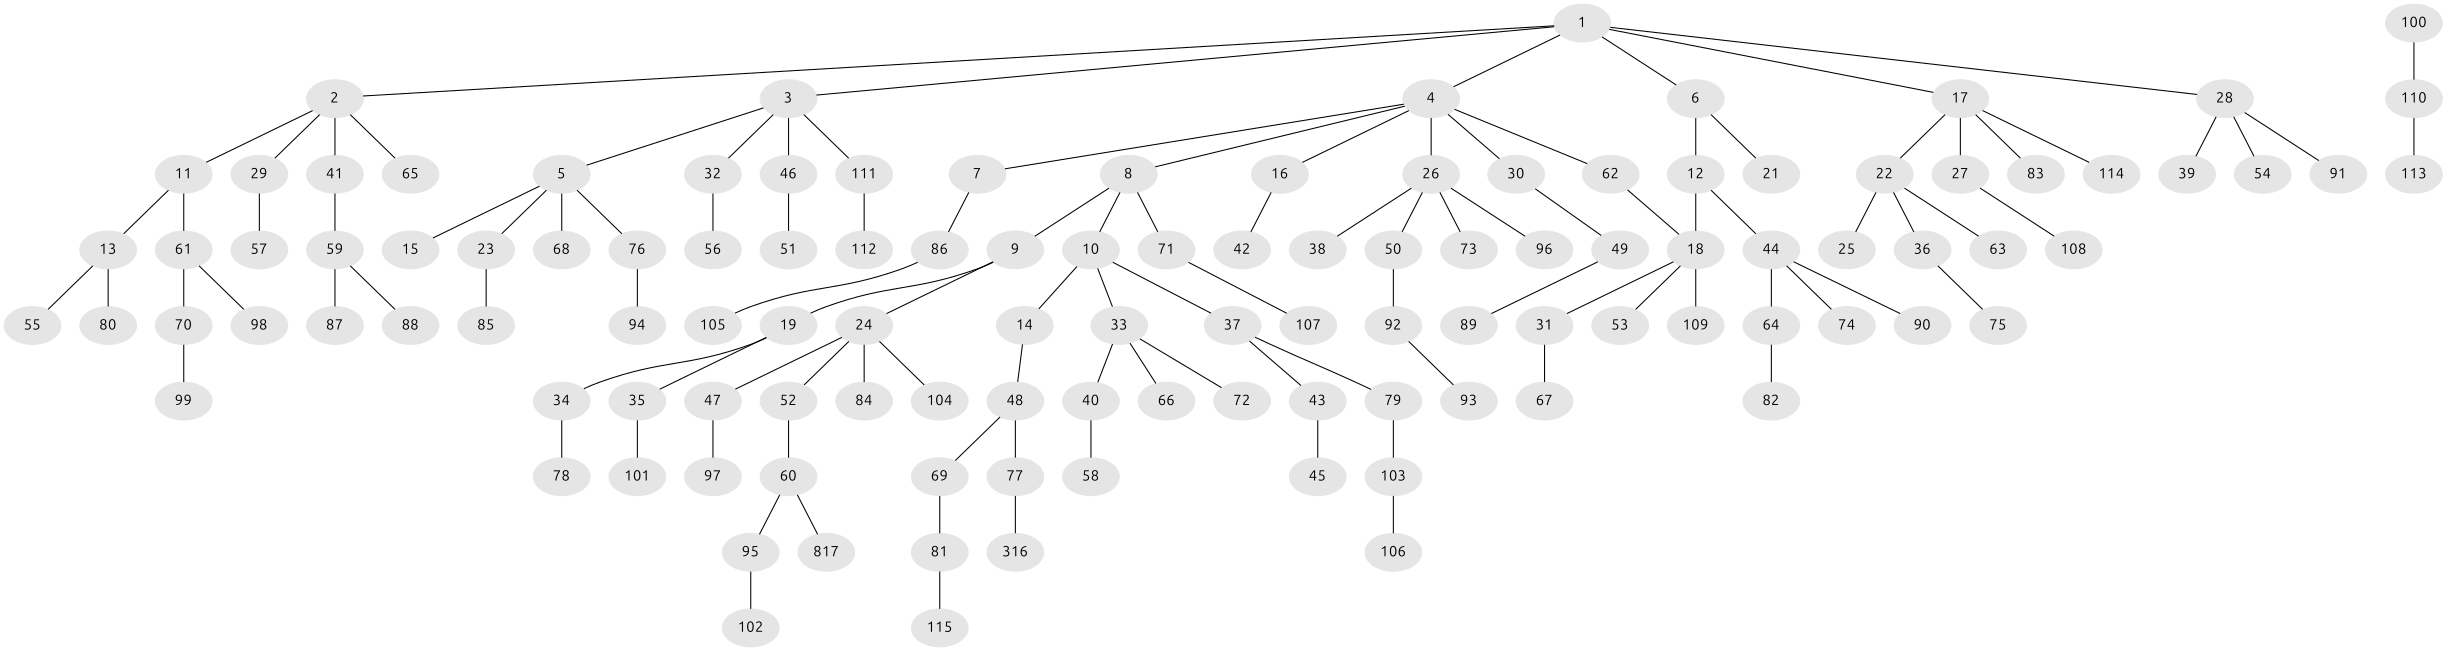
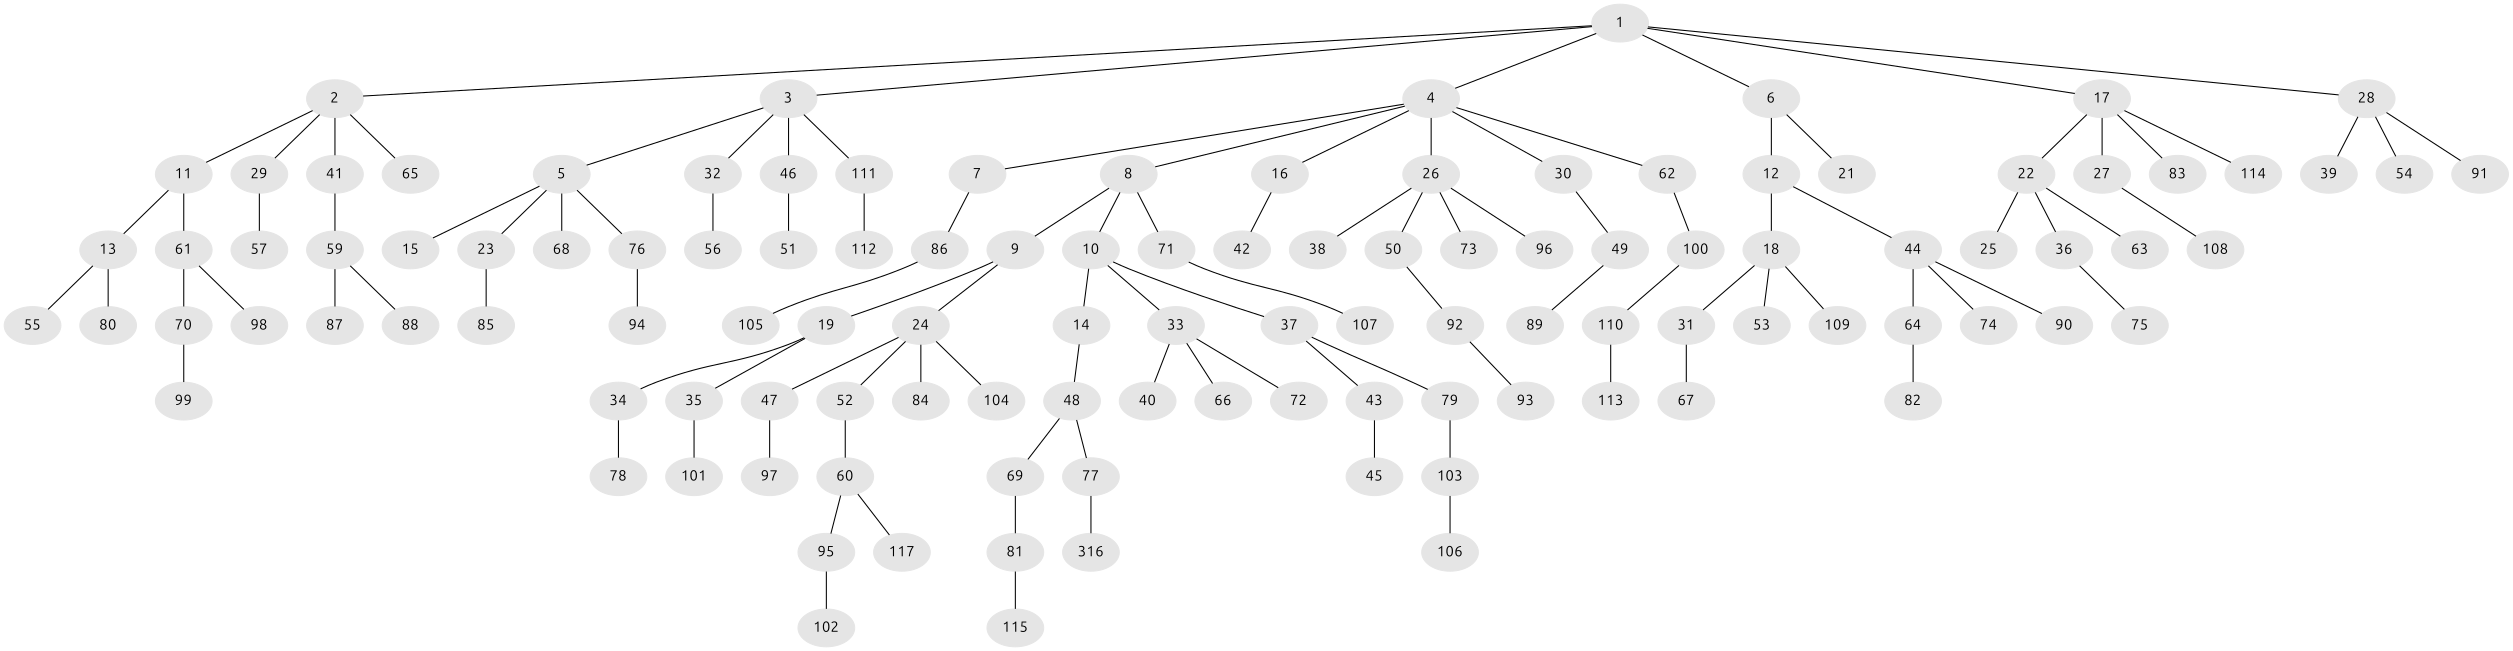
edge "62" -- "18": now "62" -- "100"
node "58": removed
node "817": label "817" -> "117"
